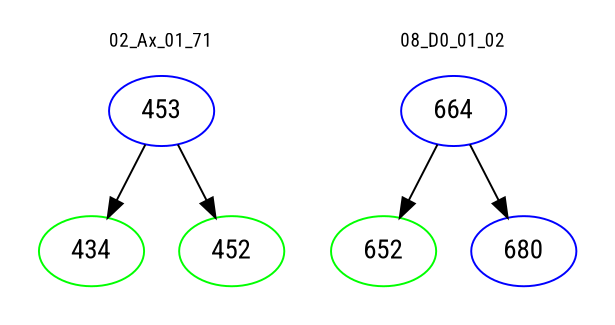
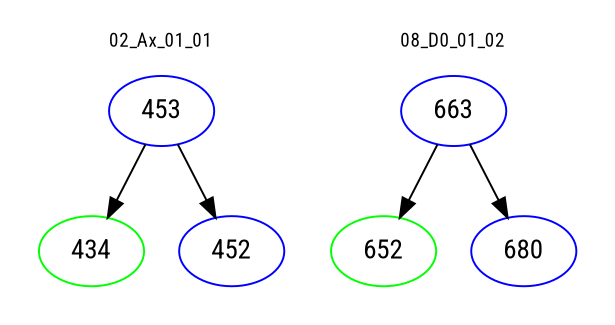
cluster "02_Ax_01_71": label "02_Ax_01_71" -> "02_Ax_01_01"
node "664": label "664" -> "663"
node "452": color green -> blue
